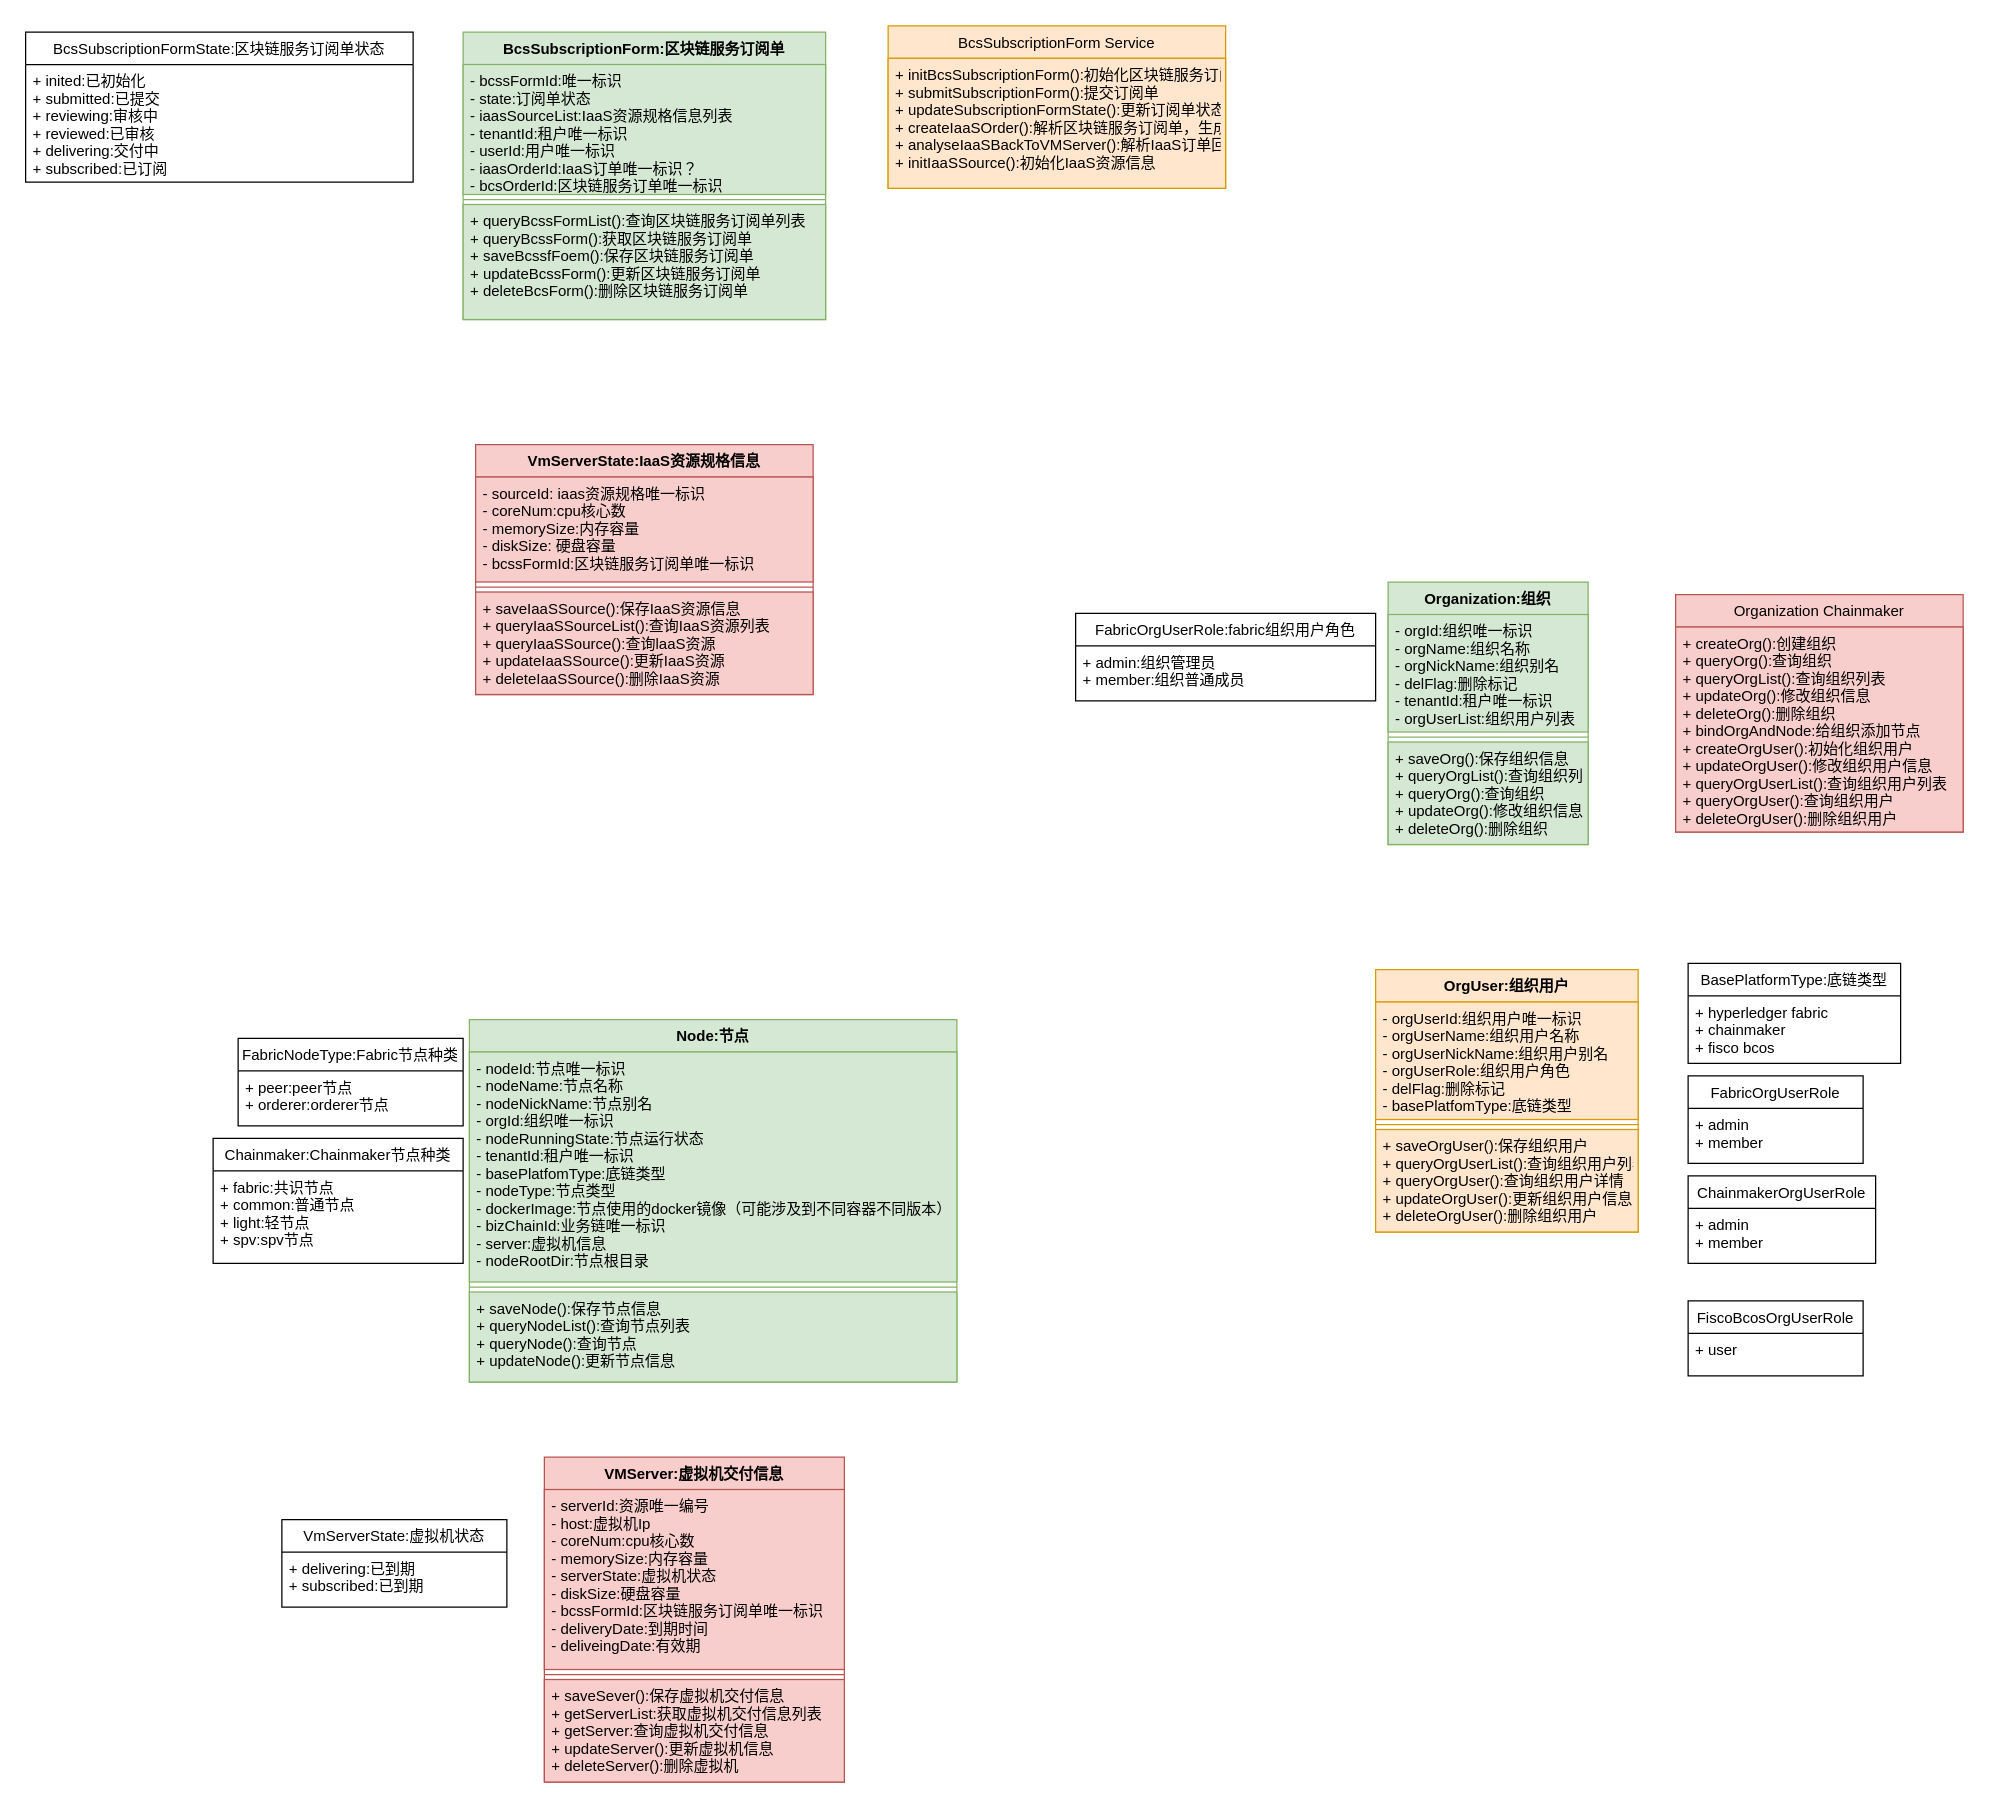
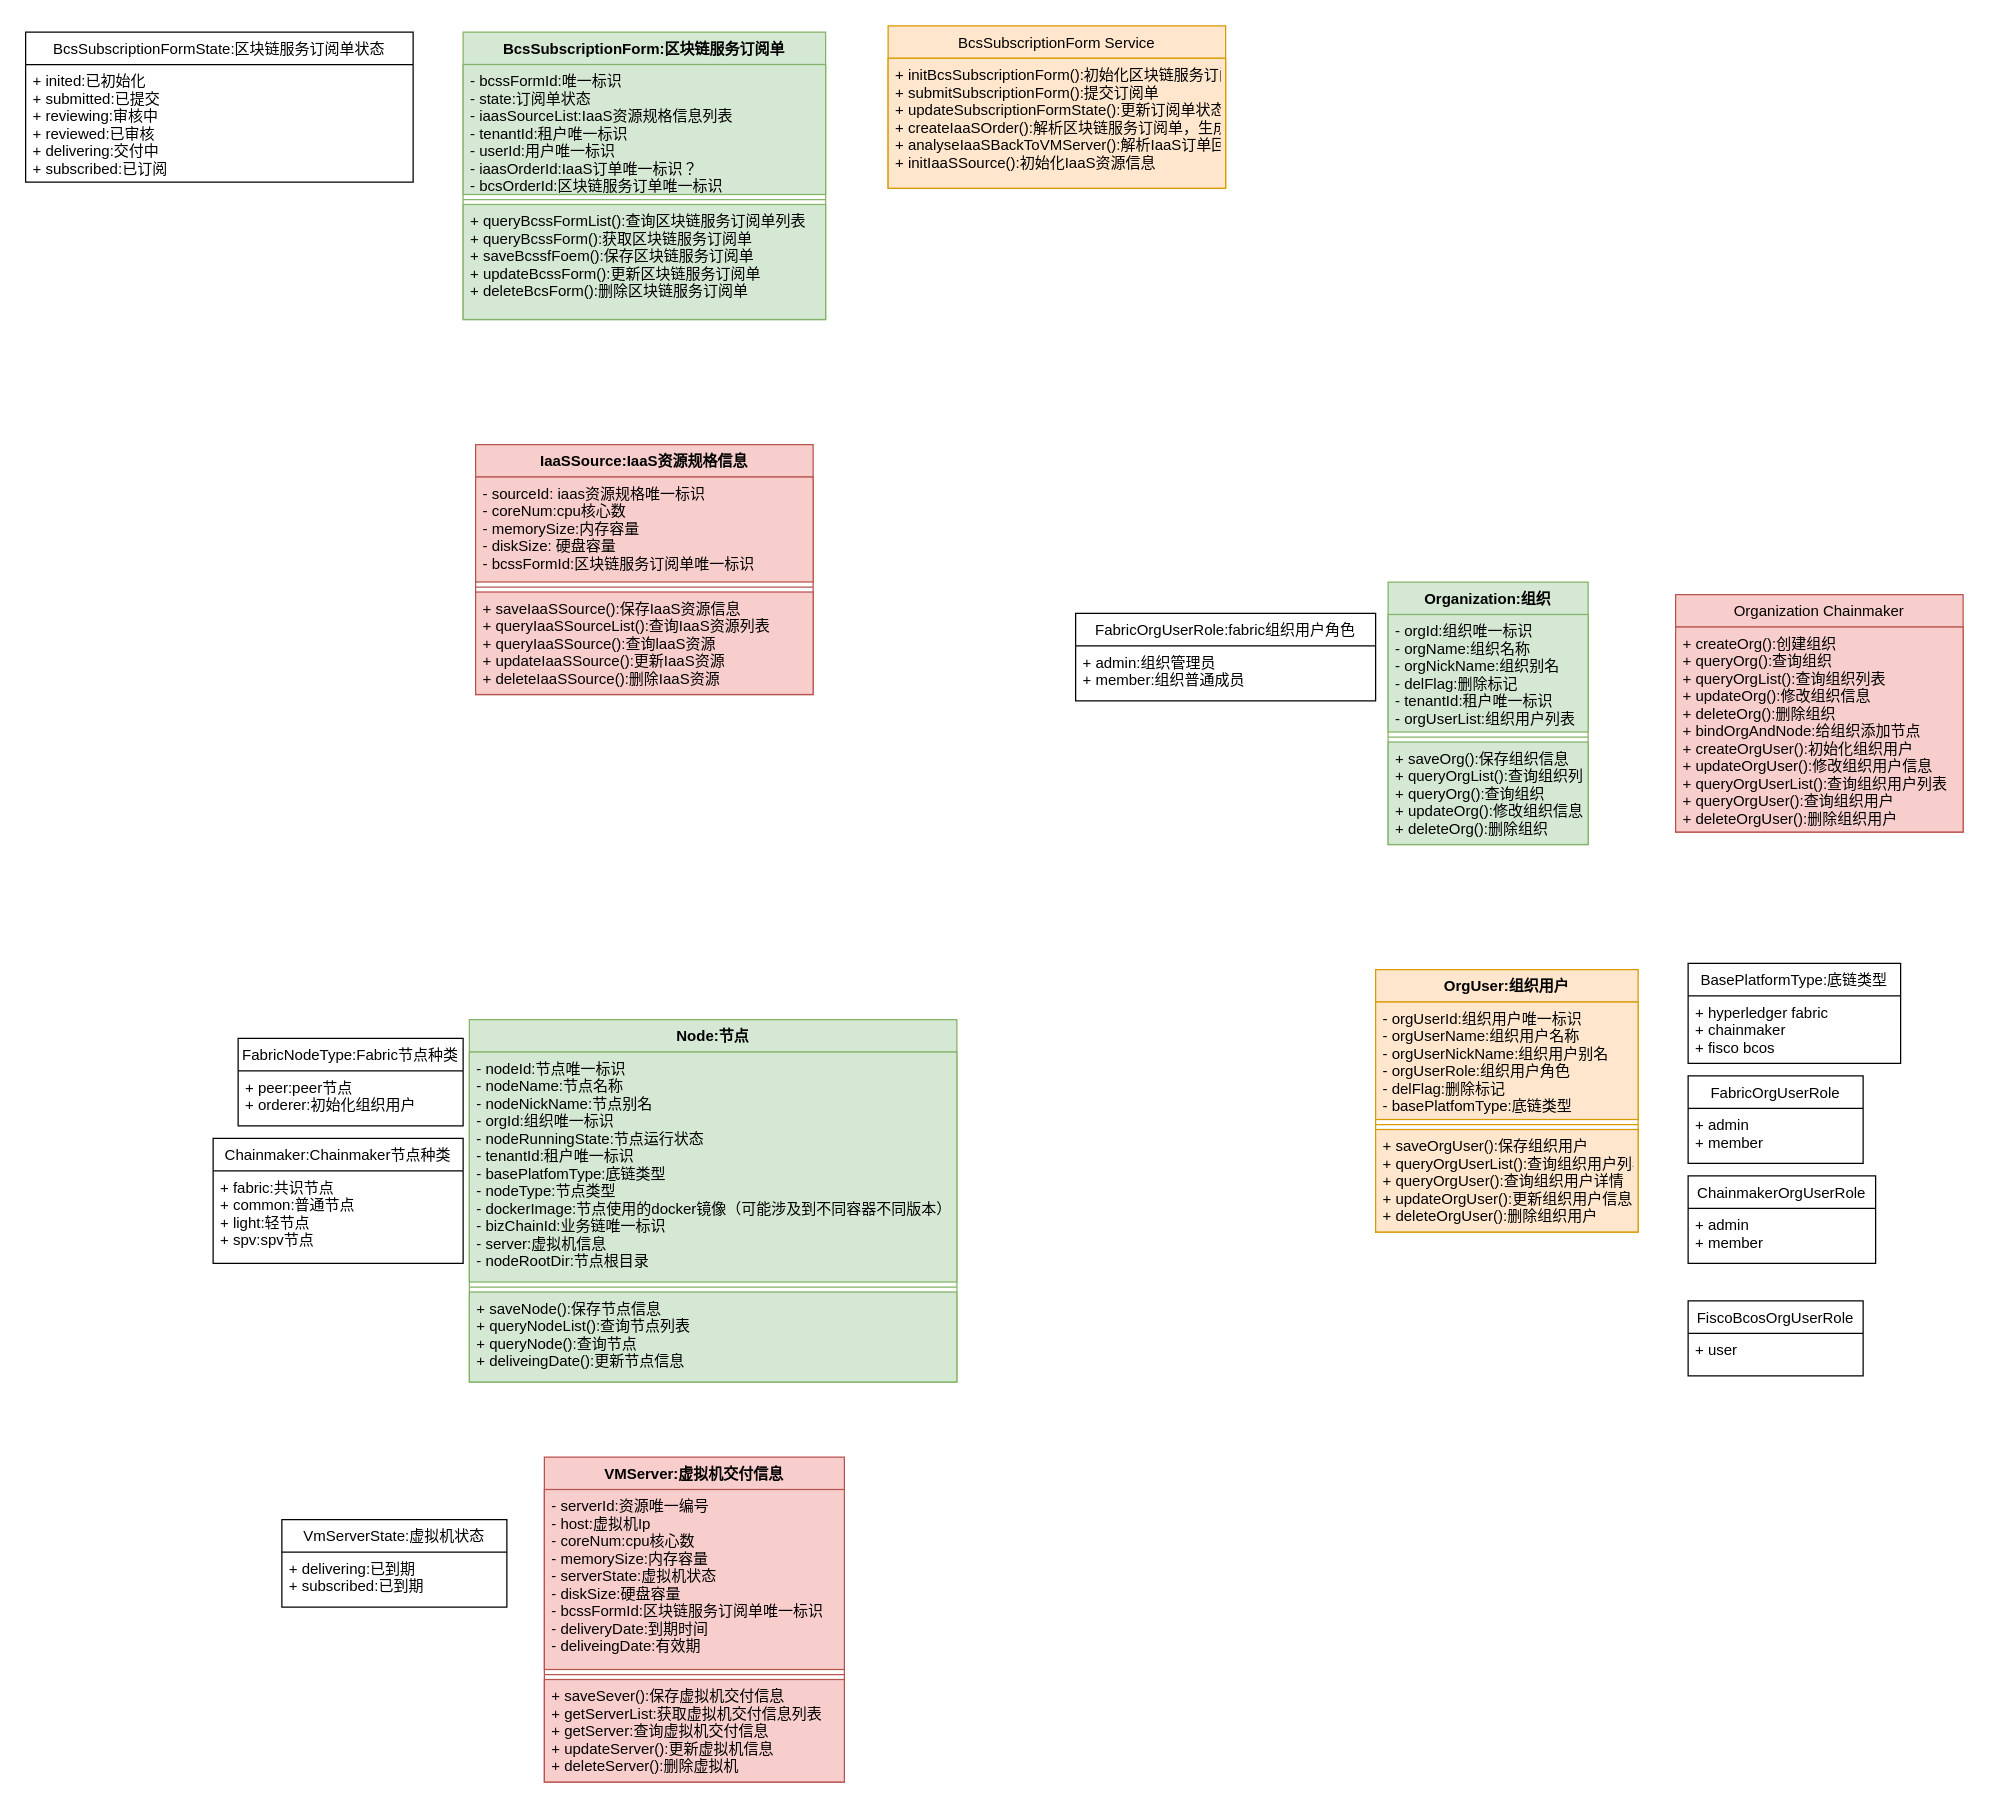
node "VmServerState:IaaS资源规格信息": label "VmServerState:IaaS资源规格信息" -> "IaaSSource:IaaS资源规格信息"
node "+ peer:peer节点 + orderer:orderer节点": label "+ peer:peer节点 + orderer:orderer节点" -> "+ peer:peer节点 + orderer:初始化组织用户"
node "+ saveNode():保存节点信息 + queryNodeList():查询节点列表 + queryNode():查询节点 + updateNode():更新节点信息": label "+ saveNode():保存节点信息 + queryNodeList():查询节点列表 + queryNode():查询节点 + updateNode():更新节点信息" -> "+ saveNode():保存节点信息 + queryNodeList():查询节点列表 + queryNode():查询节点 + deliveingDate():更新节点信息"
